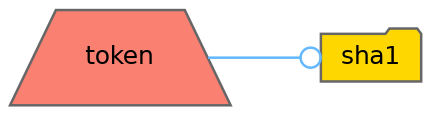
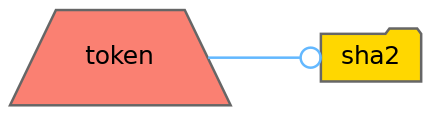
node "sha1": label "sha1" -> "sha2"
